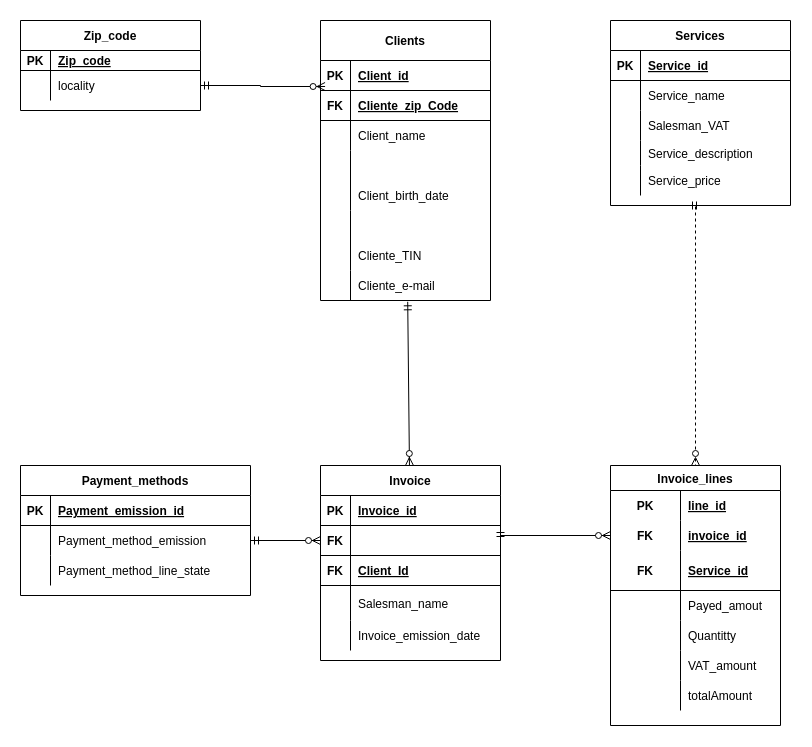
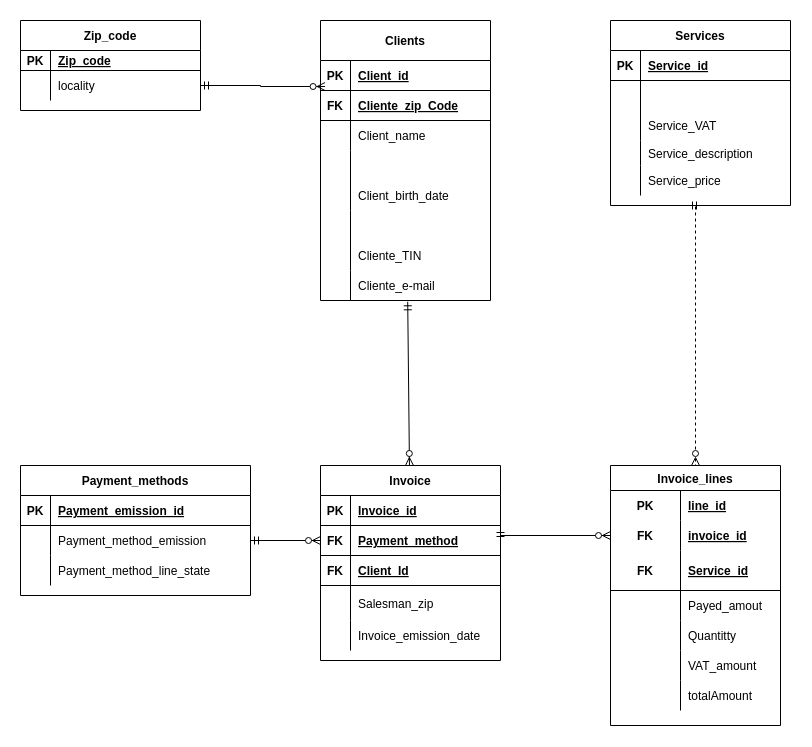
node "Service_name": removed
node "Salesman_VAT": label "Salesman_VAT" -> "Service_VAT"
node "Payment_method": added
node "Salesman_name": label "Salesman_name" -> "Salesman_zip"
